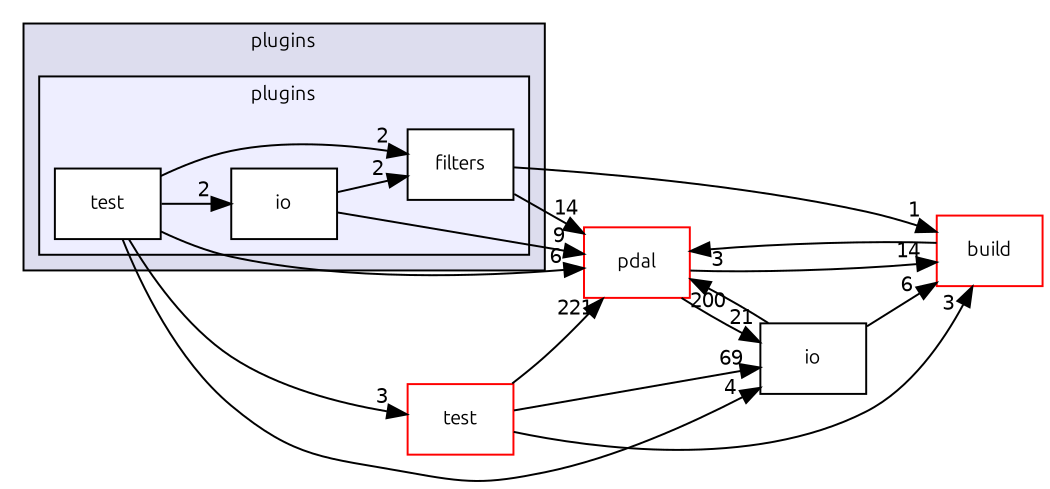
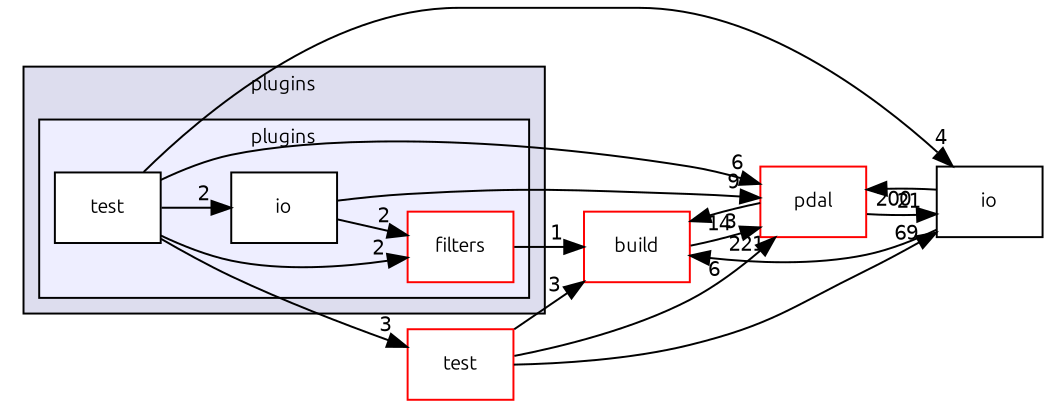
node "filters": color black -> red
edge "filters" -> "pdal": removed
